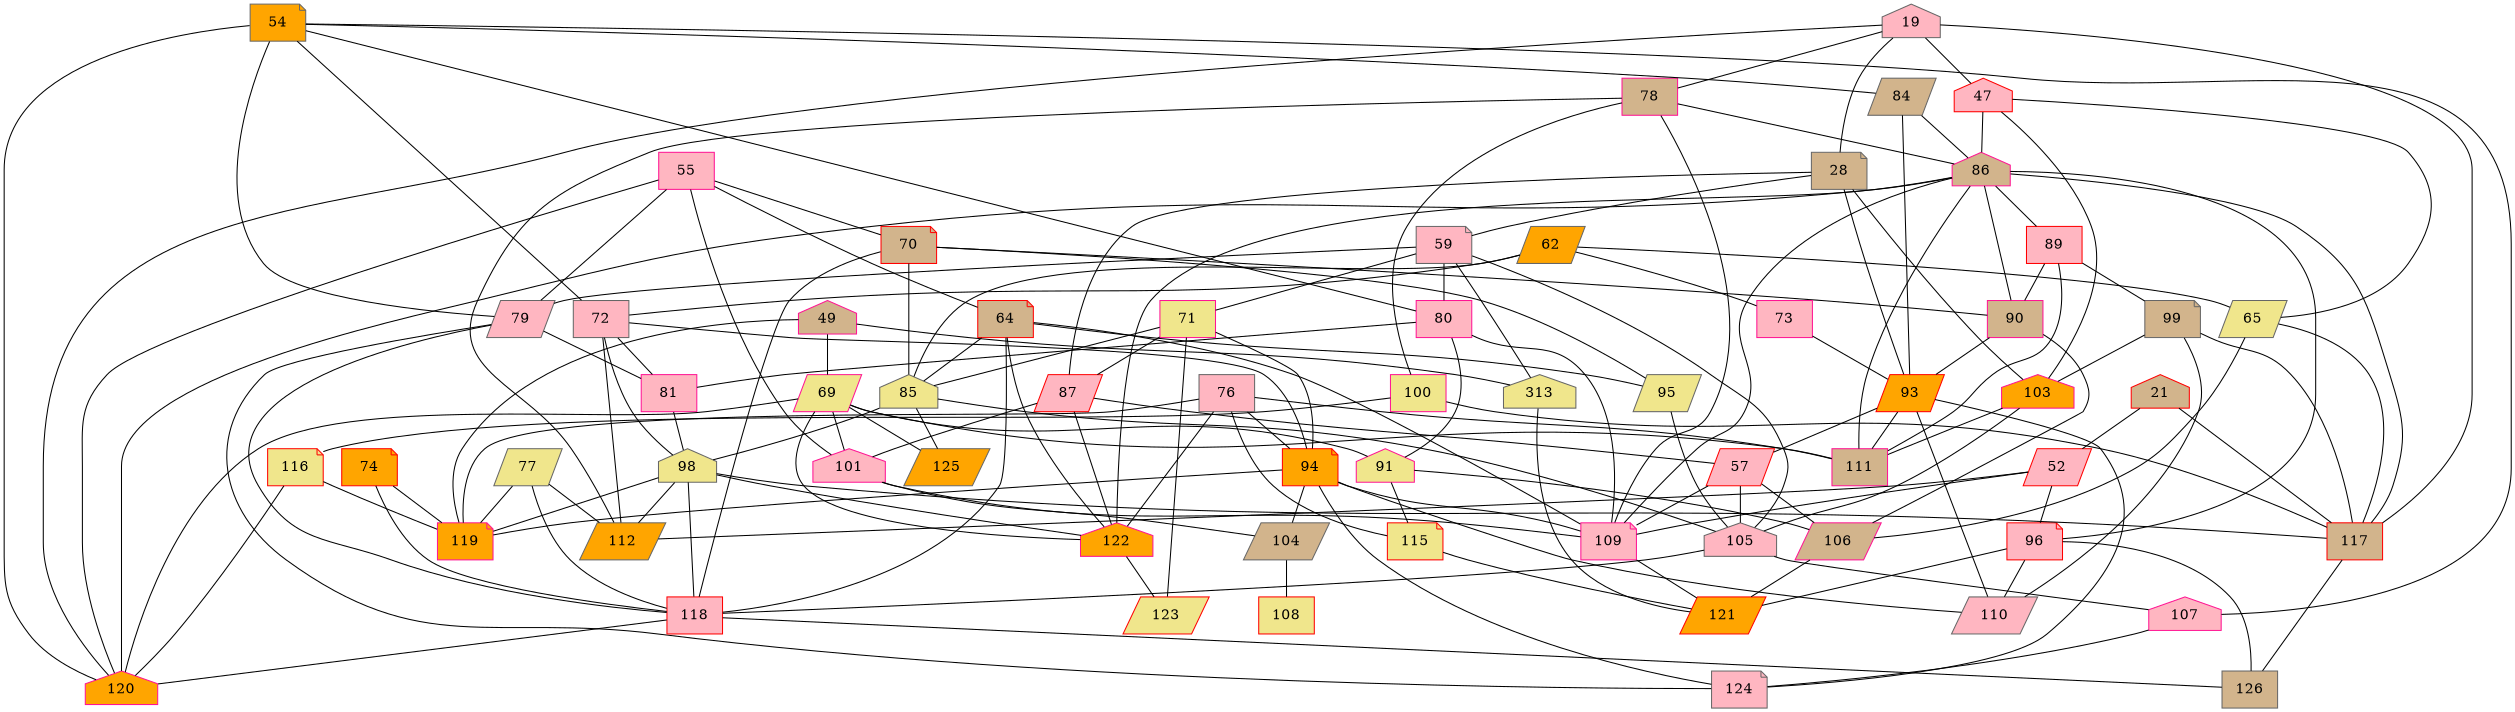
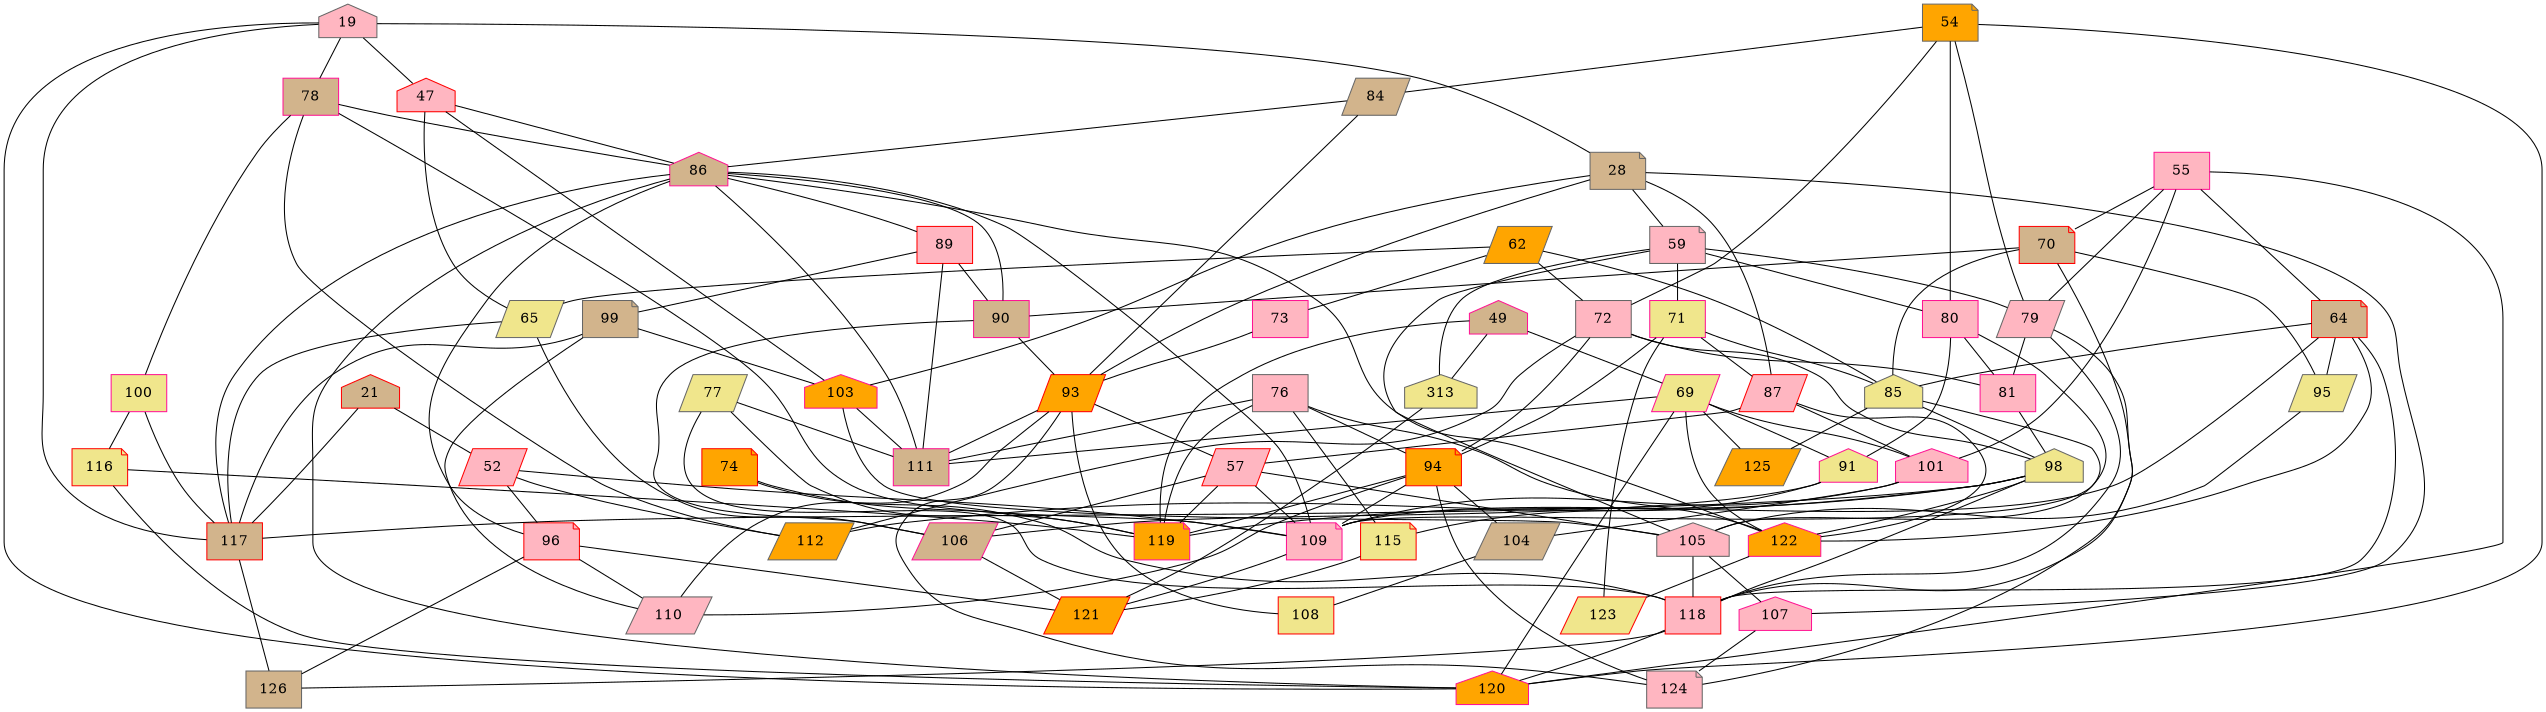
edge "54" -- "107": now "28" -- "107"
edge "57" -- "119": added
edge "77" -- "112": now "77" -- "111"
edge "93" -- "108": added
